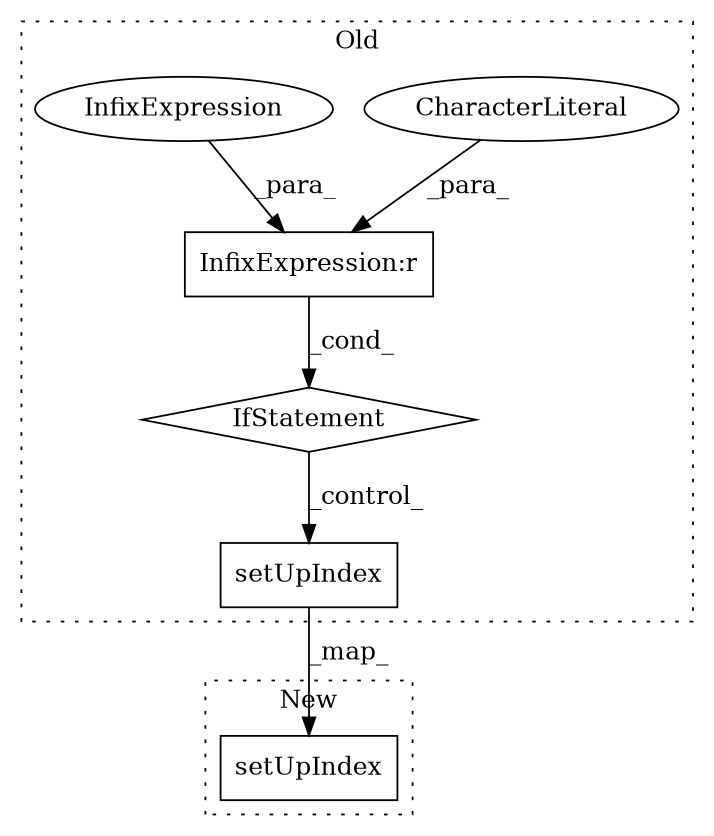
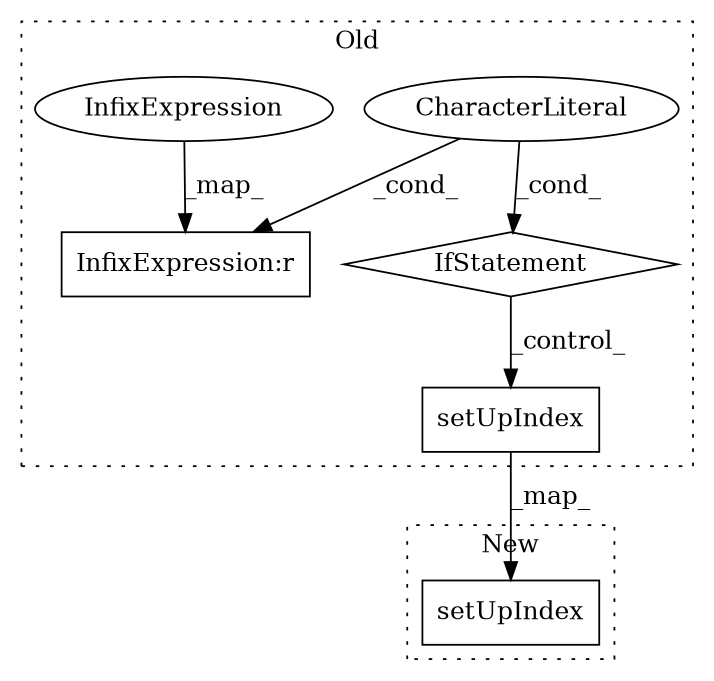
edge "InfixExpression" -> "InfixExpression:r": label "_para_" -> "_map_"
edge "CharacterLiteral" -> "InfixExpression:r": label "_para_" -> "_cond_"
edge "InfixExpression:r" -> "IfStatement": now "CharacterLiteral" -> "IfStatement"
